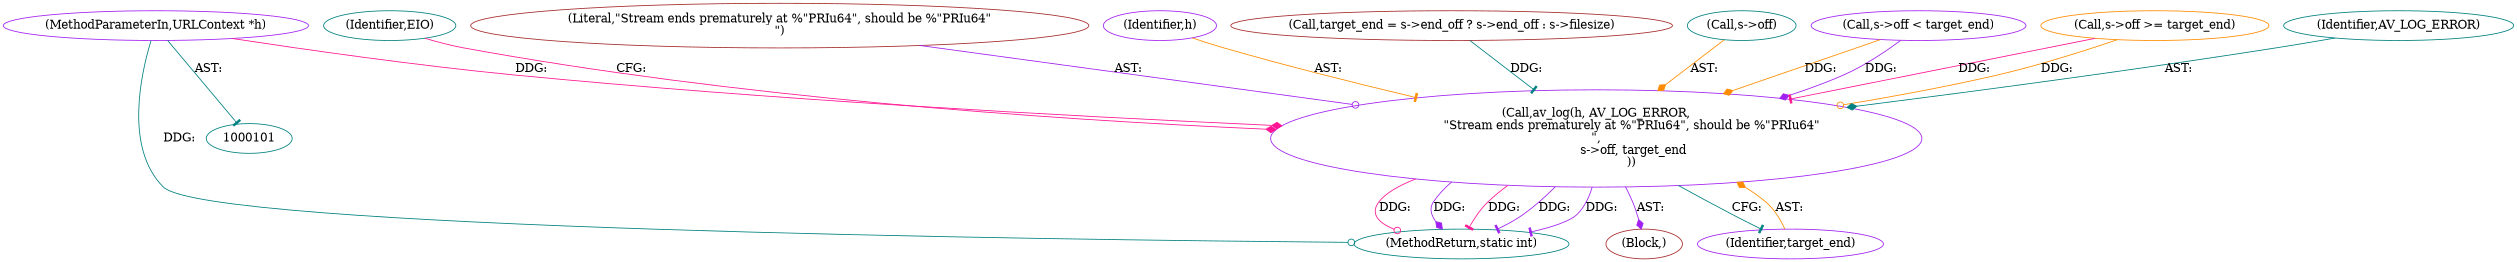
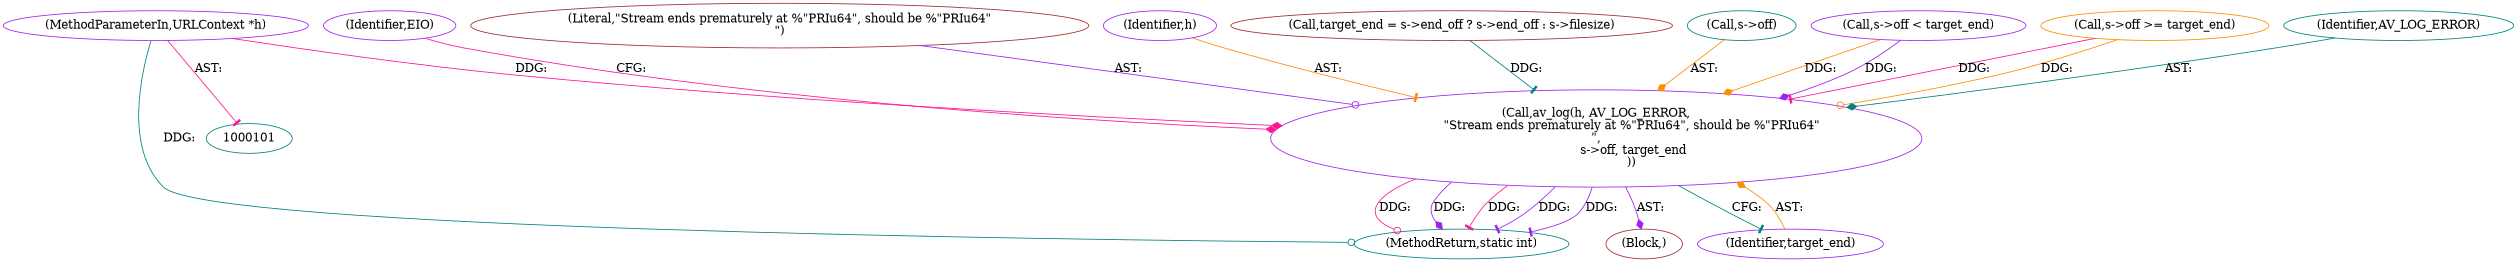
node "(Identifier,EIO)": color teal -> purple
edge "(MethodParameterIn,URLContext *h)" -> "1000101": color teal -> deeppink
